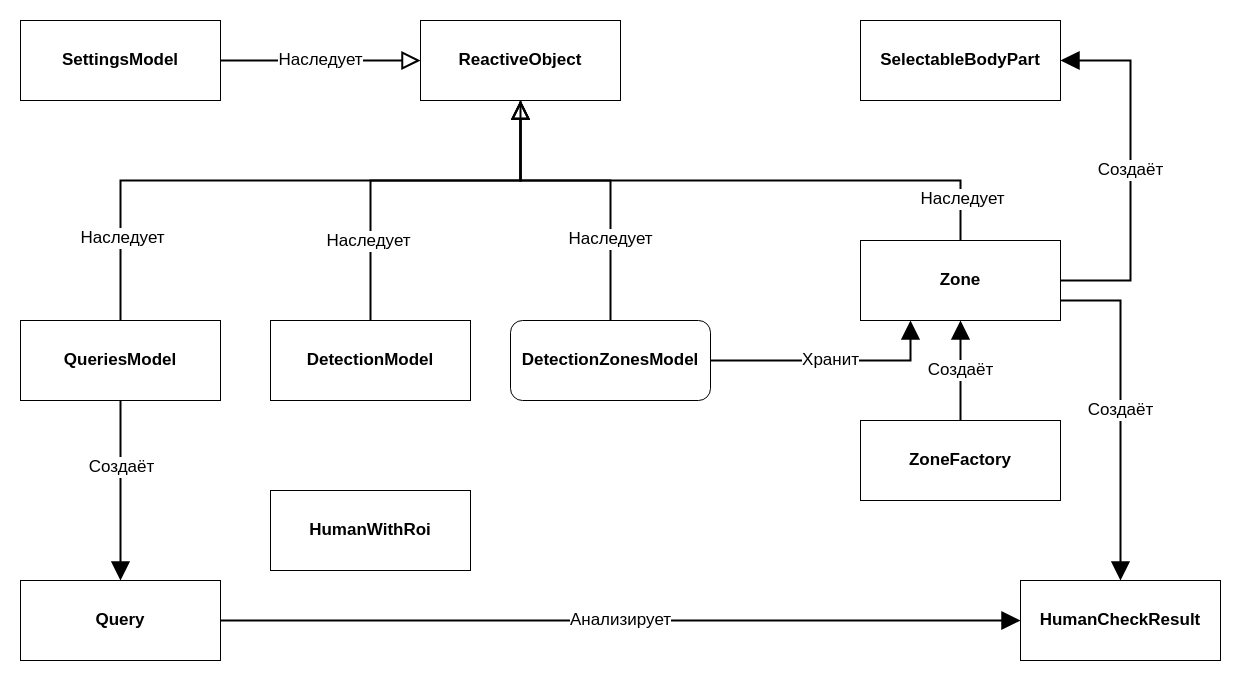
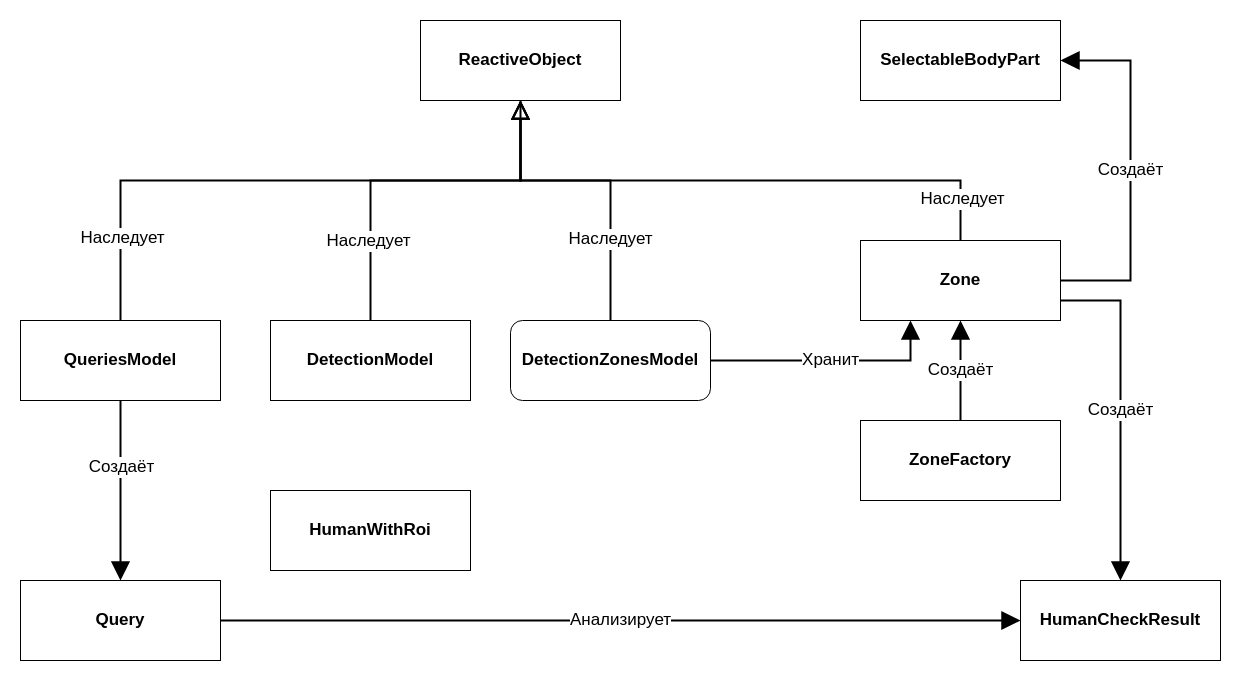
node "SettingsModel": removed
edge "SettingsModel" -> "ReactiveObject": removed, label "Наследует"
